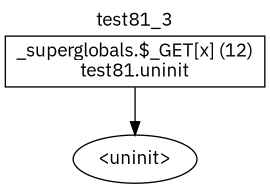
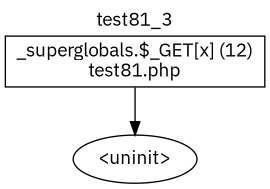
node "_superglobals.$_GET[x] (12) test81.uninit": label "_superglobals.$_GET[x] (12) test81.uninit" -> "_superglobals.$_GET[x] (12) test81.php"
